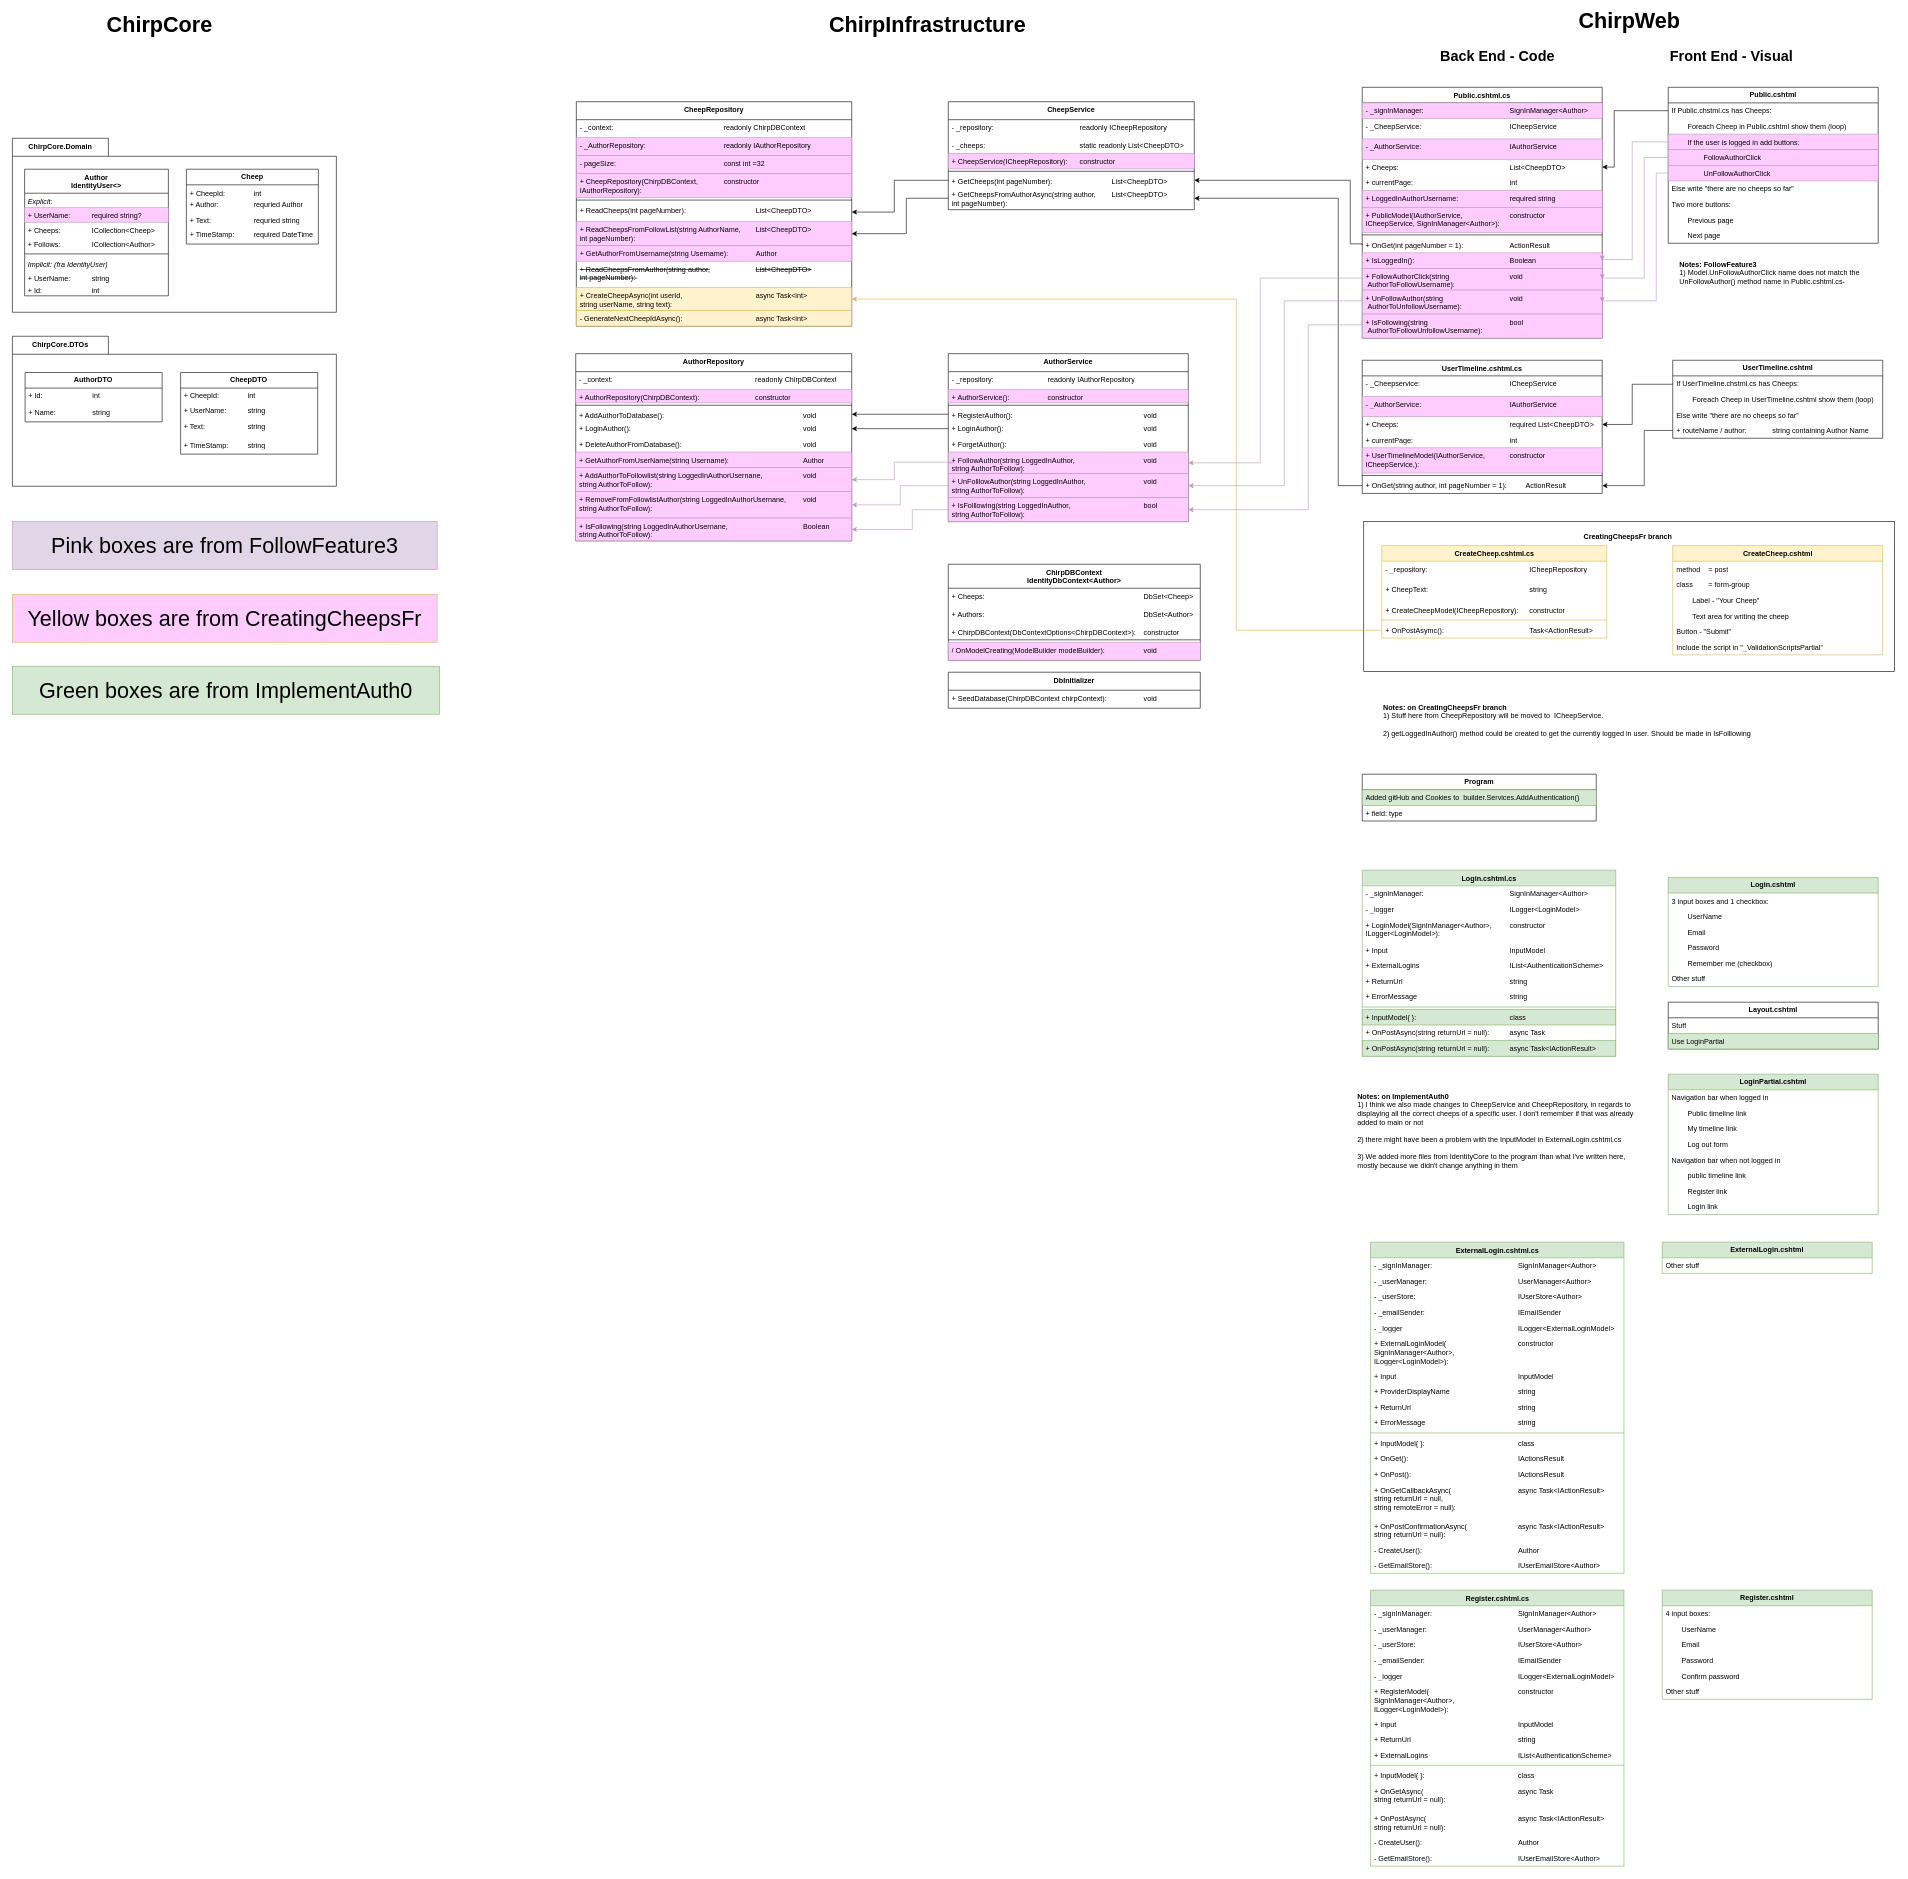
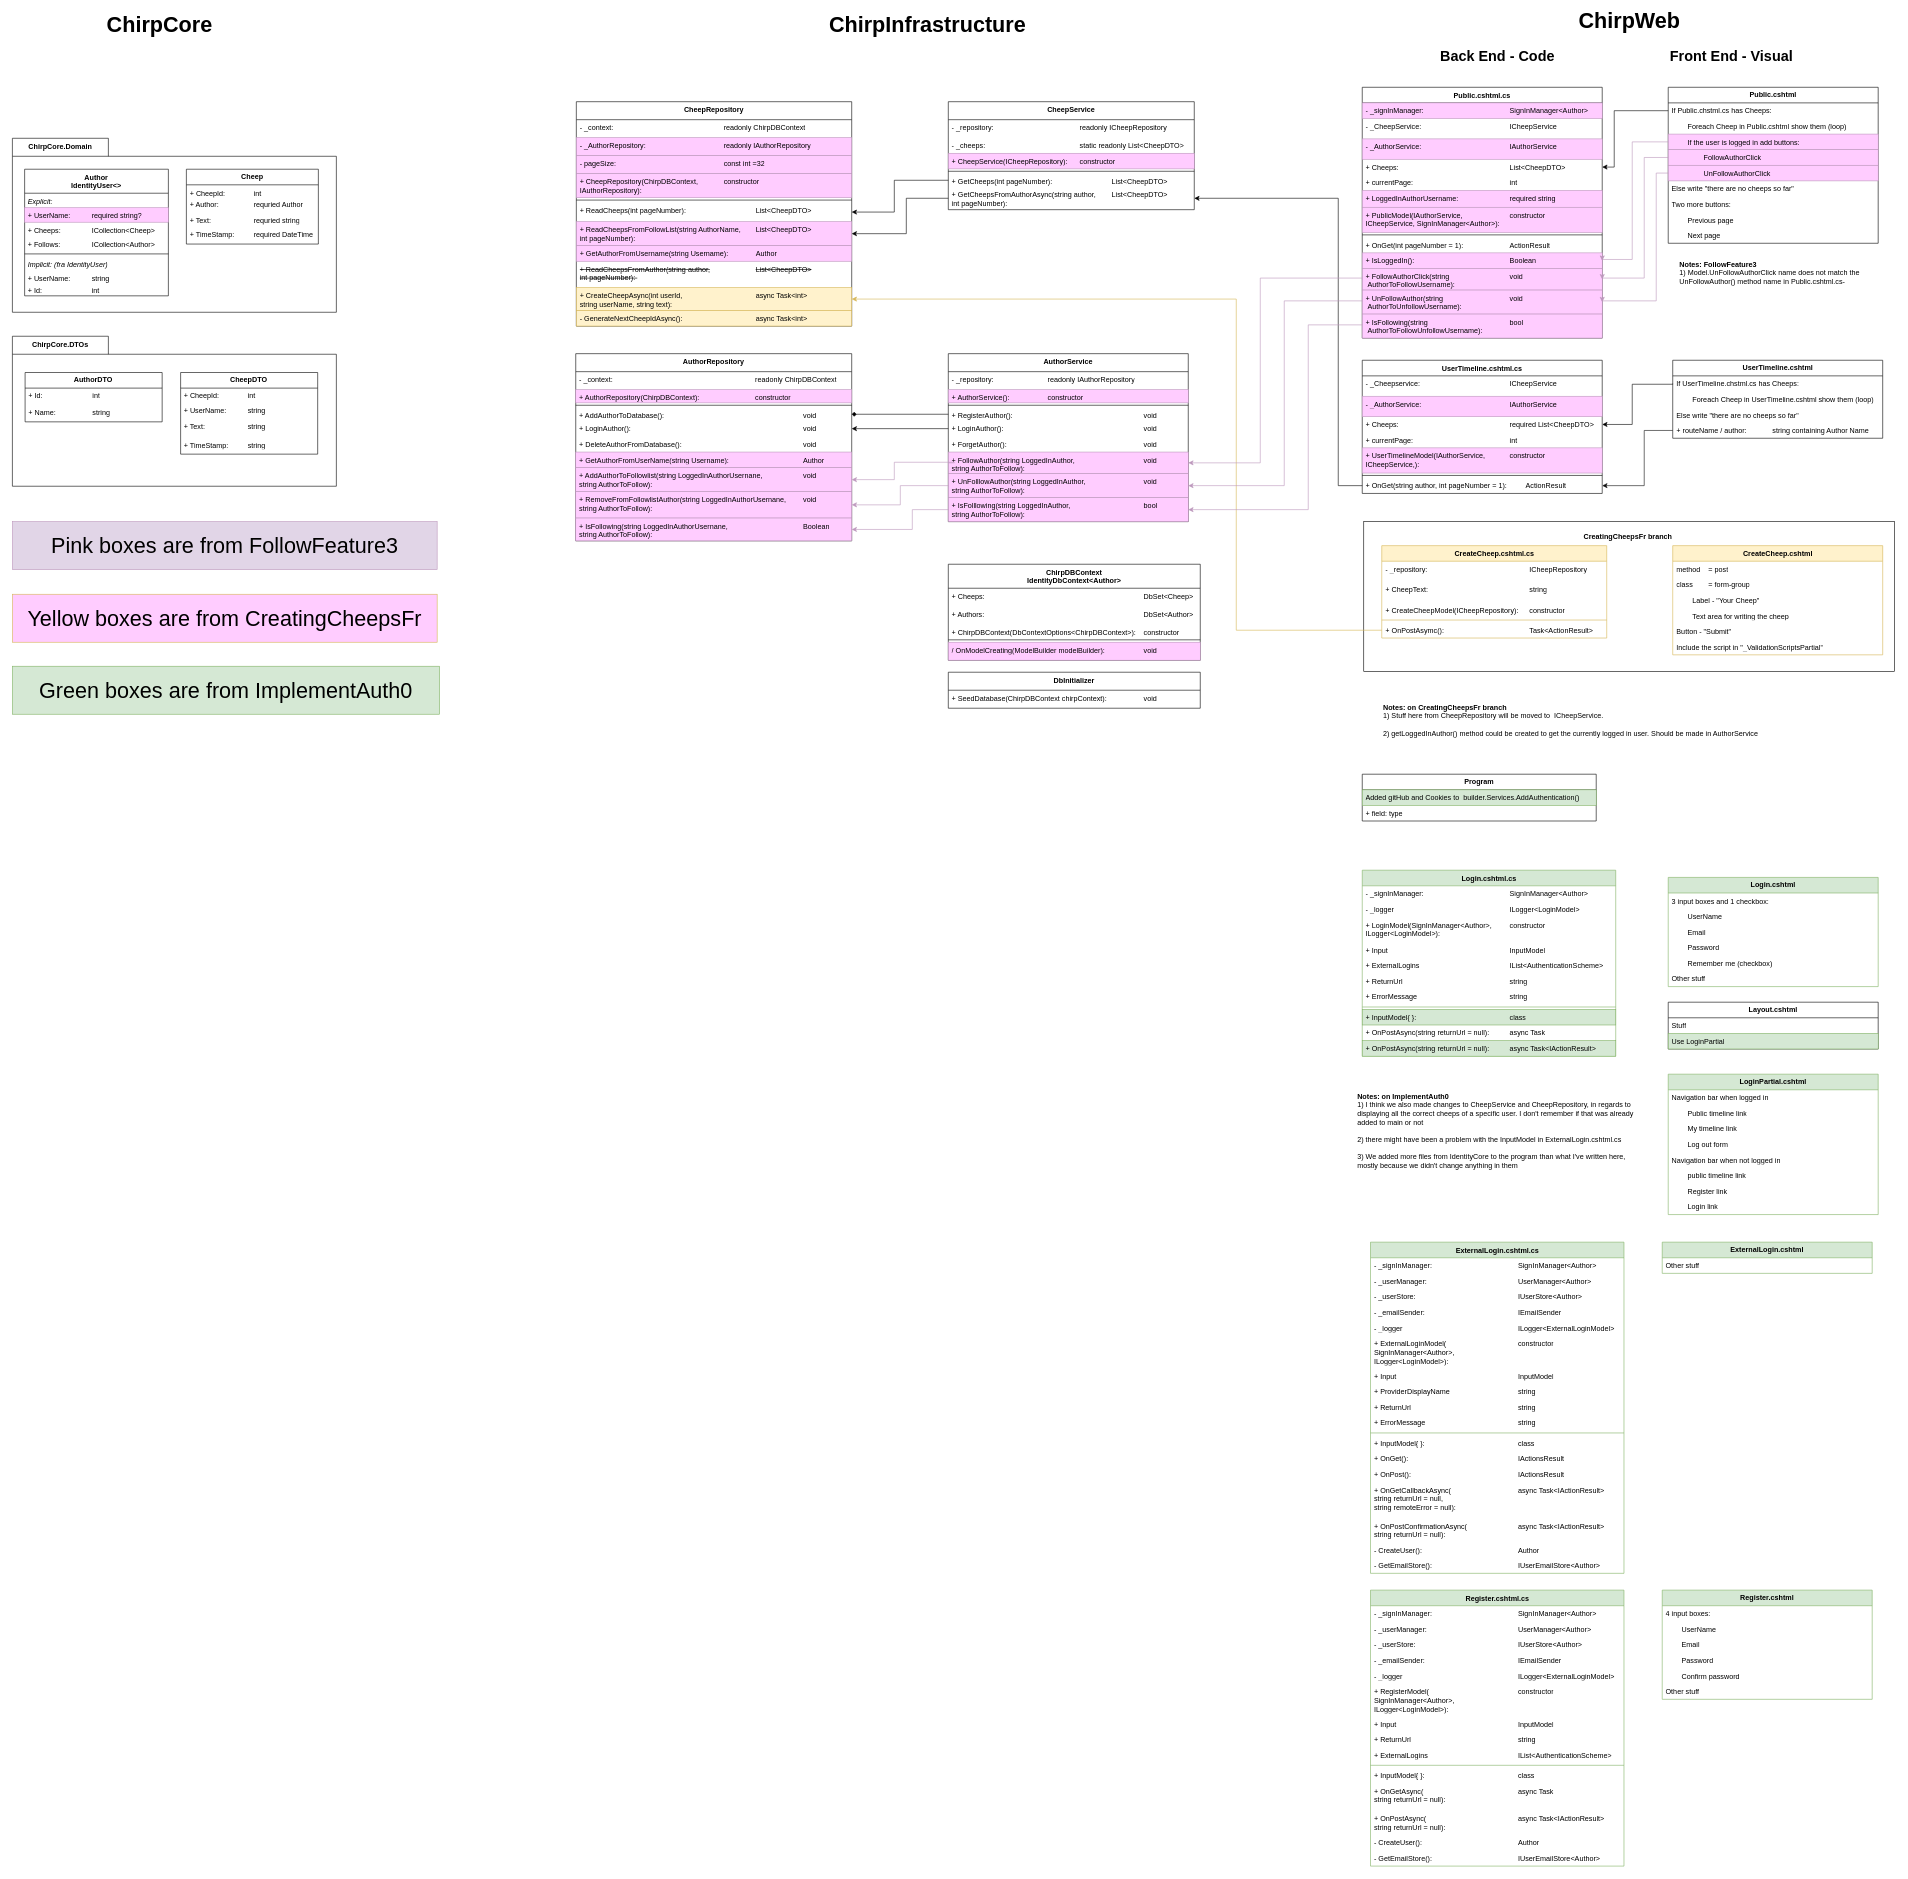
edge "+ OnGet(int pageNumber = 1): ActionResult" -> "+ GetCheeps(int pageNumber): List<CheepDTO>": removed
edge "+ RegisterAuthor(): void" -> "+ AddAuthorToDatabase(): void": arrowhead classic -> diamond
node "Notes: on CreatingCheepsFr branch 1) Stuff here from CheepRepository will be moved to ICheepService. 2) getLoggedInAuthor() method could be created to get the currently logged in user. Should be made in IsFolllowing": label "Notes: on CreatingCheepsFr branch 1) Stuff here from CheepRepository will be moved to ICheepService. 2) getLoggedInAuthor() method could be created to get the currently logged in user. Should be made in IsFolllowing" -> "Notes: on CreatingCheepsFr branch 1) Stuff here from CheepRepository will be moved to ICheepService. 2) getLoggedInAuthor() method could be created to get the currently logged in user. Should be made in AuthorService"
